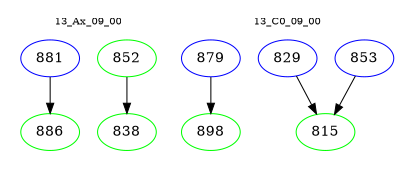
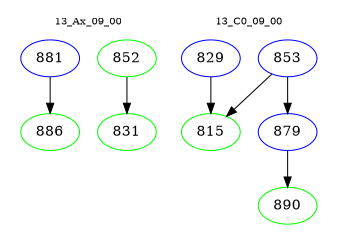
edge "853" -> "879": added
node "838": label "838" -> "831"
node "898": label "898" -> "890"
